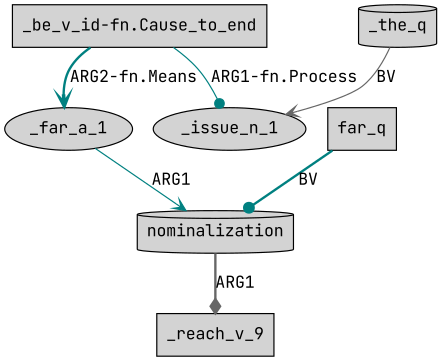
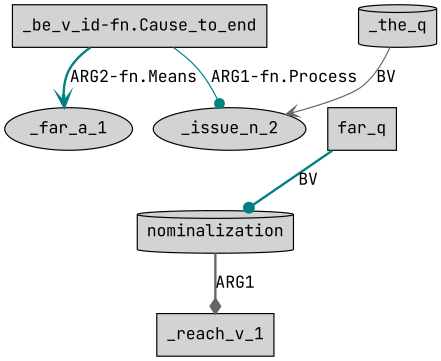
node "_issue_n_1": label "_issue_n_1" -> "_issue_n_2"
edge "_far_a_1" -> "nominalization": removed, label "ARG1"
node "_reach_v_9": label "_reach_v_9" -> "_reach_v_1"
